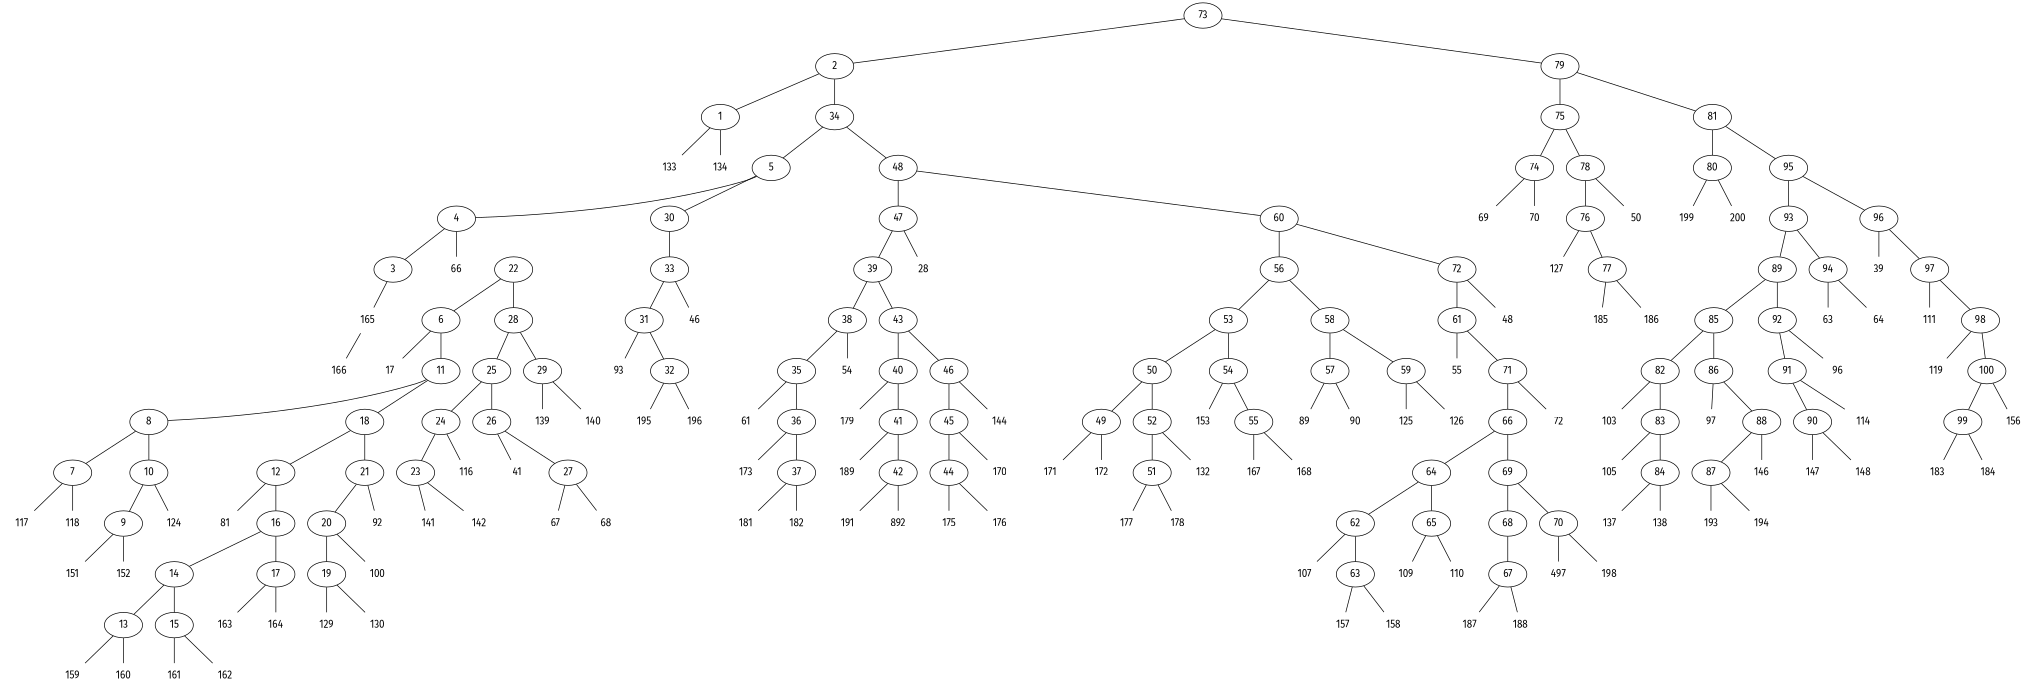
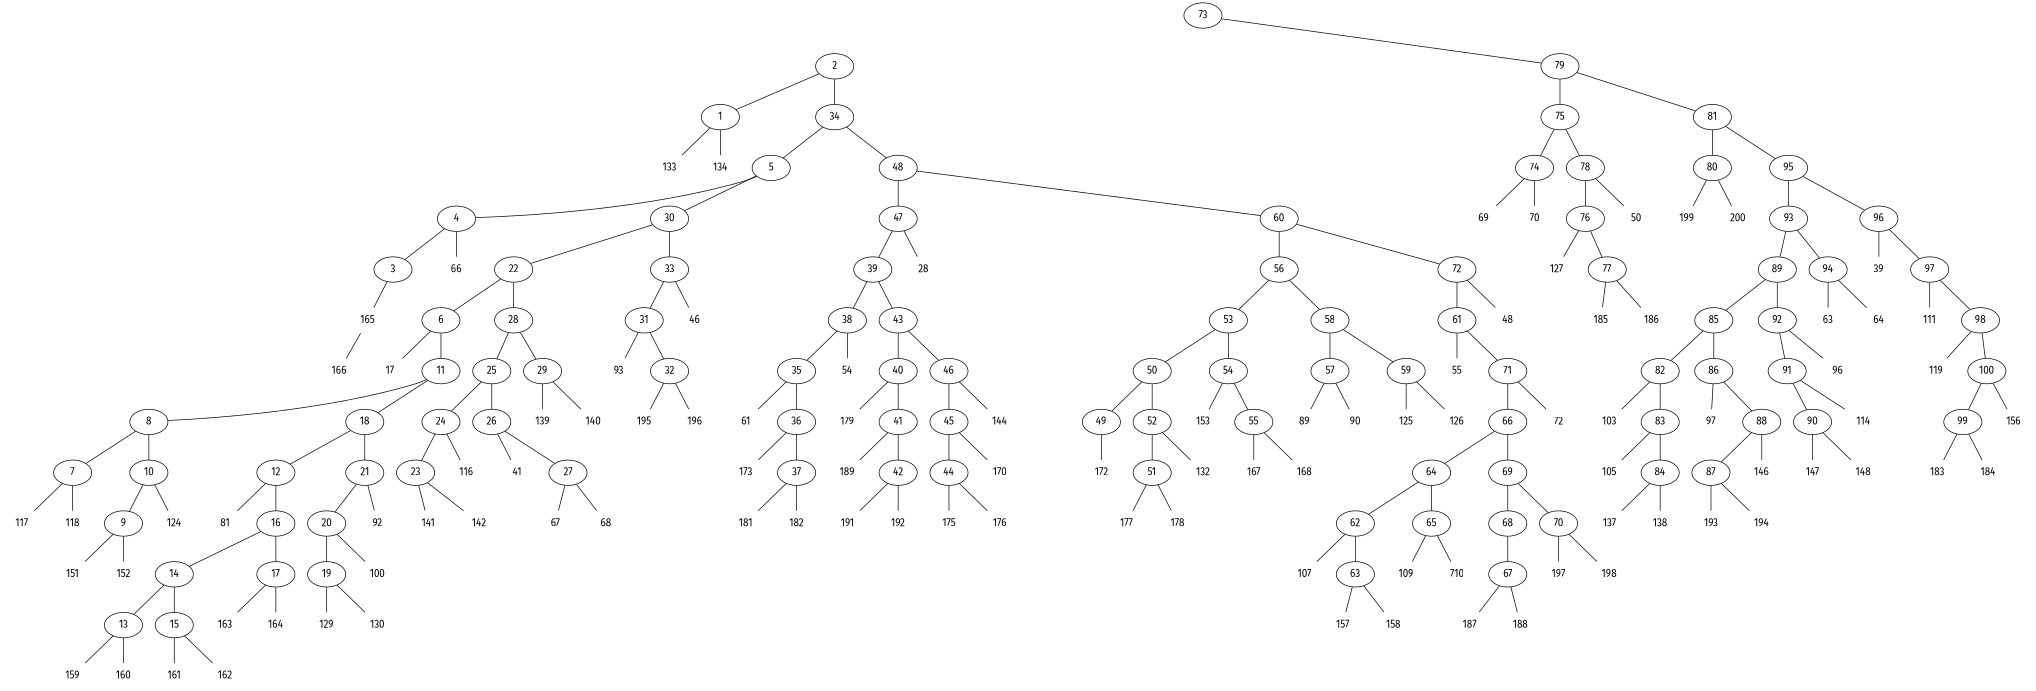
edge "73" -- "2": removed
edge "30" -- "22": added
node "171": removed
node "892": label "892" -> "192"
node "110": label "110" -> "710"
node "497": label "497" -> "197"
